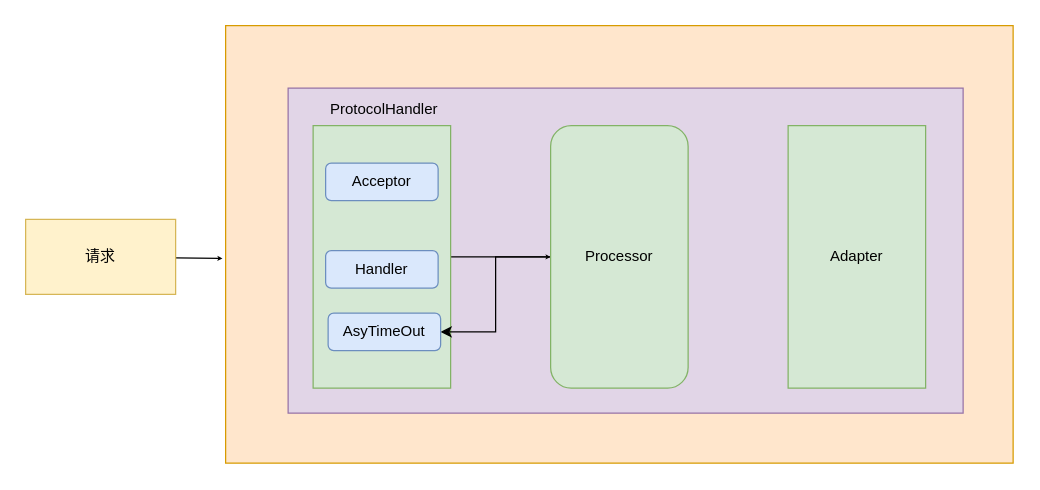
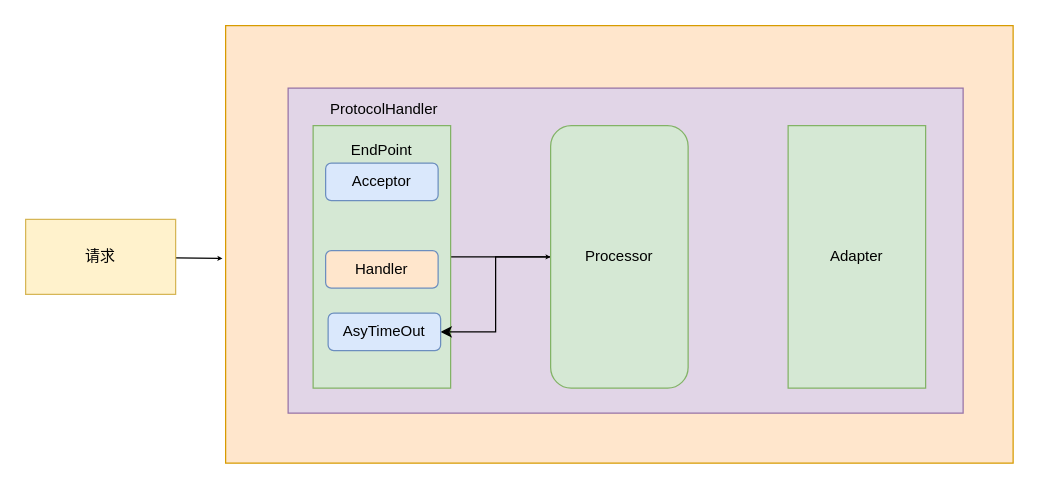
node "EndPoint": added
node "Handler": fillcolor #dae8fc -> #ffe6cc
